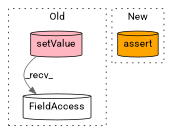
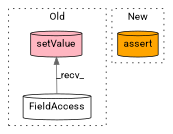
edge "setValue" -> "FieldAccess": reversed
